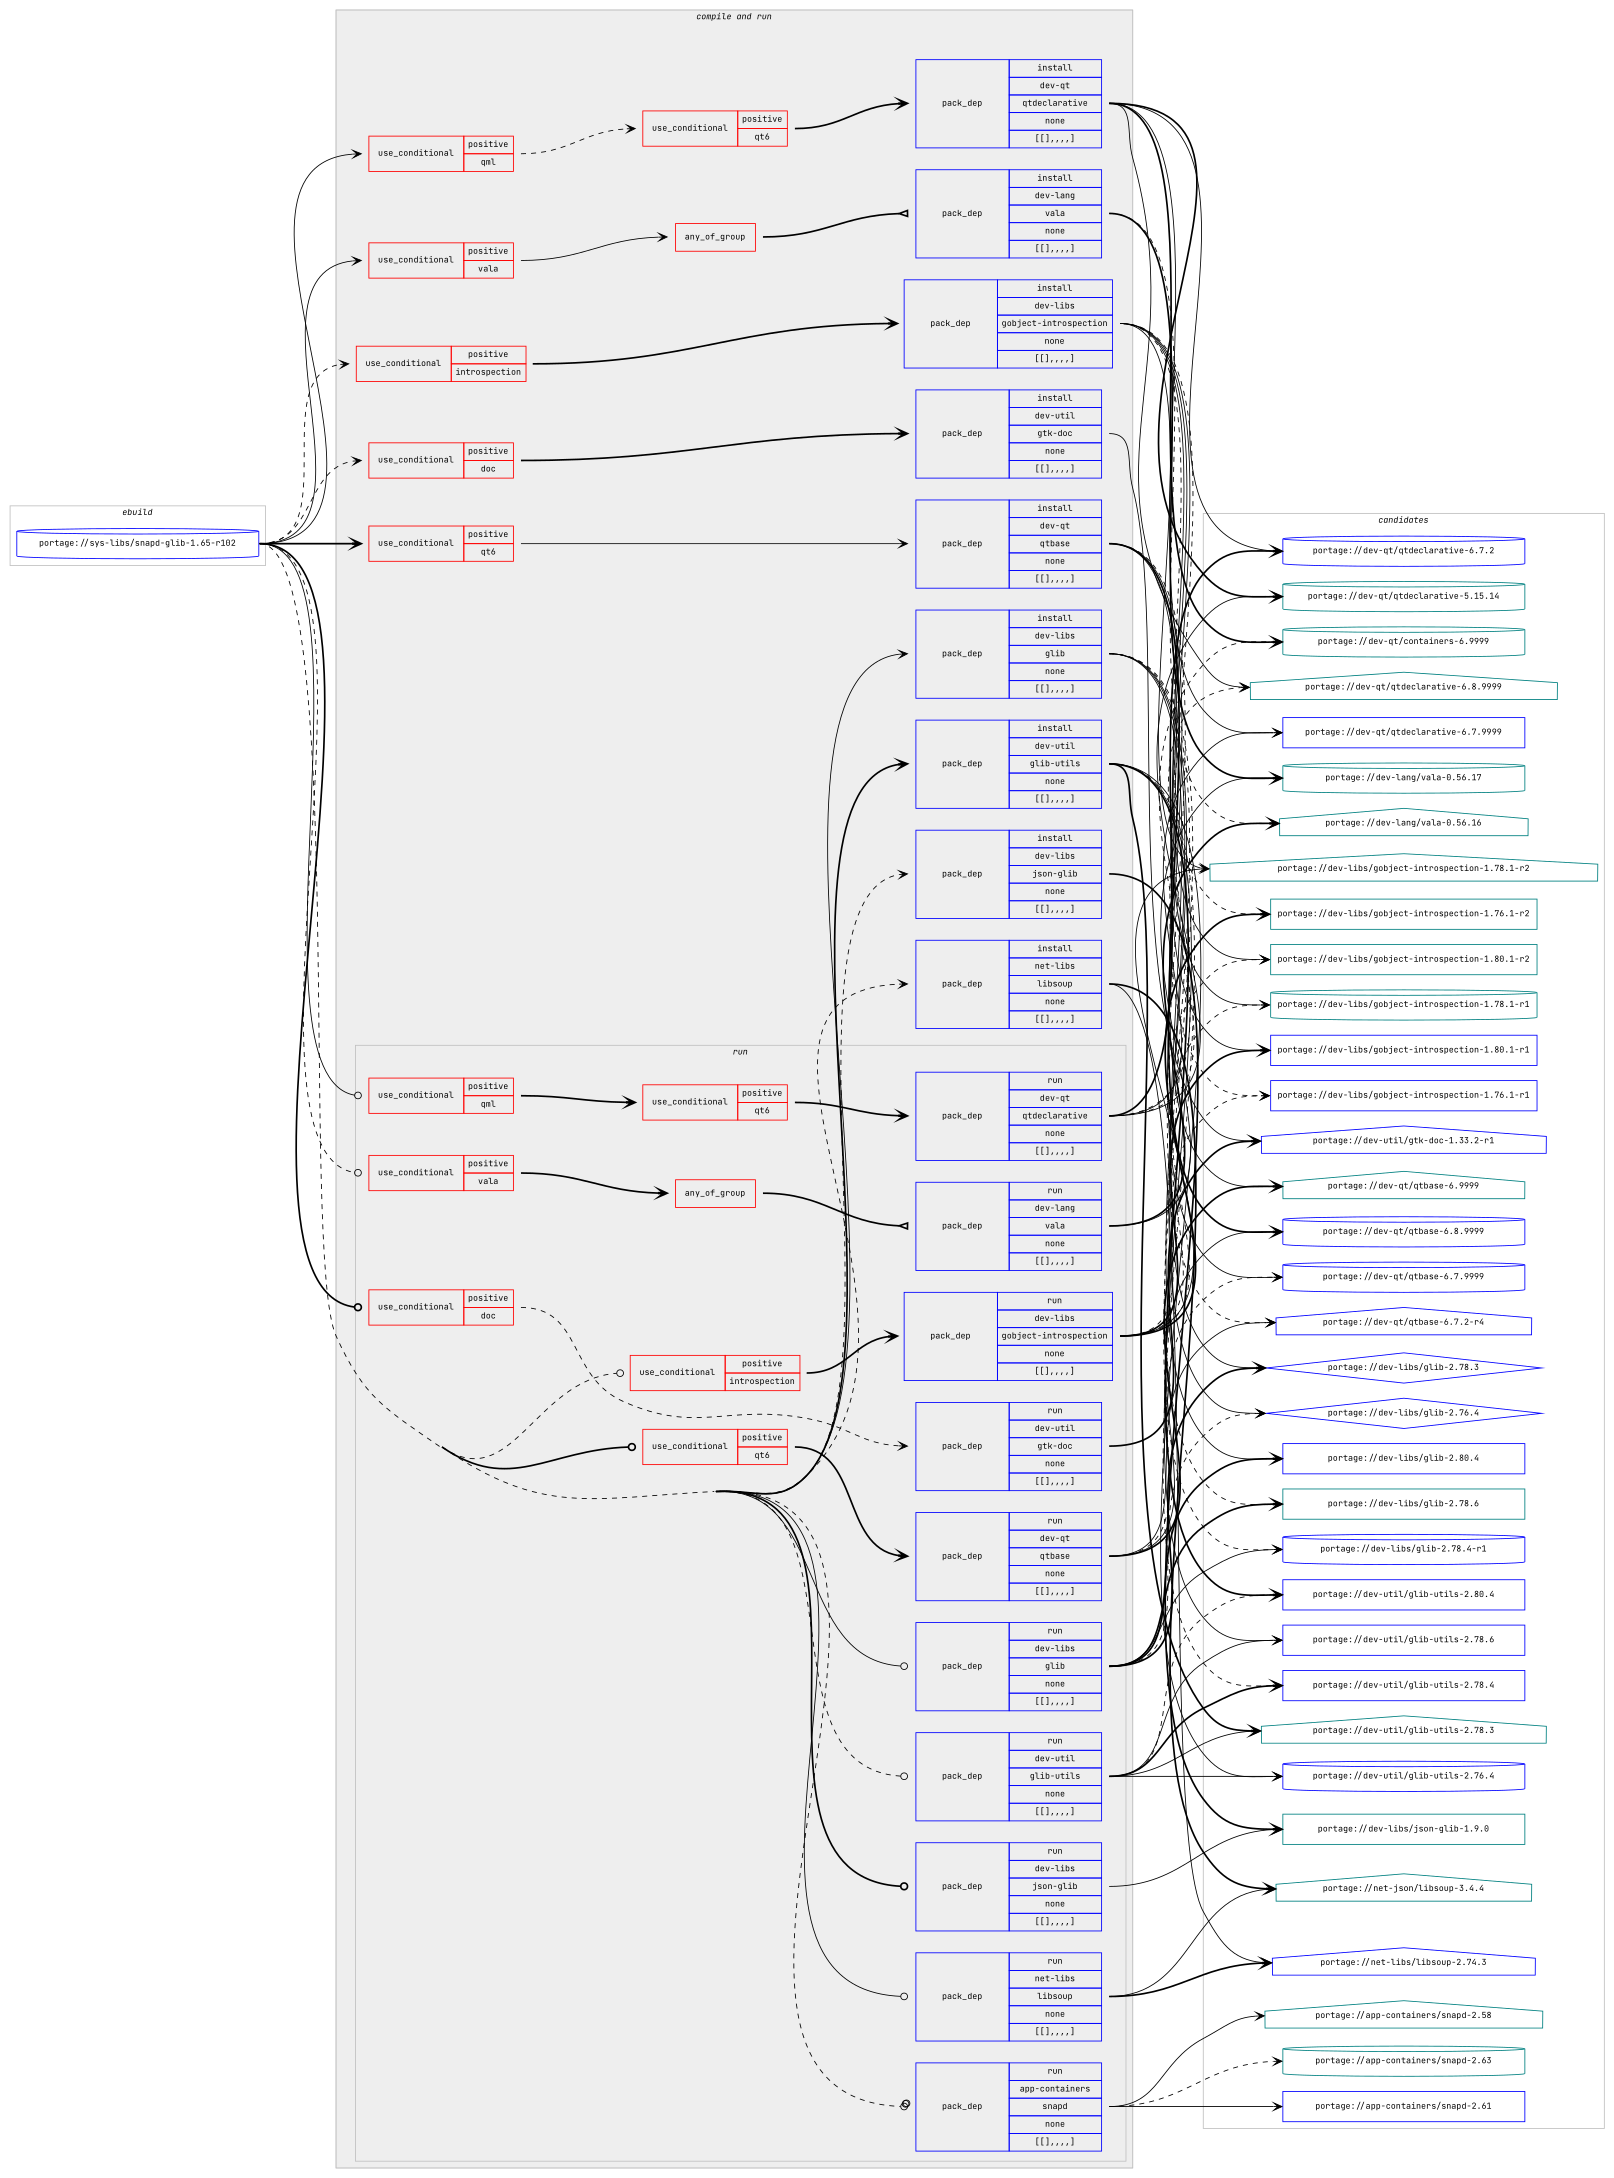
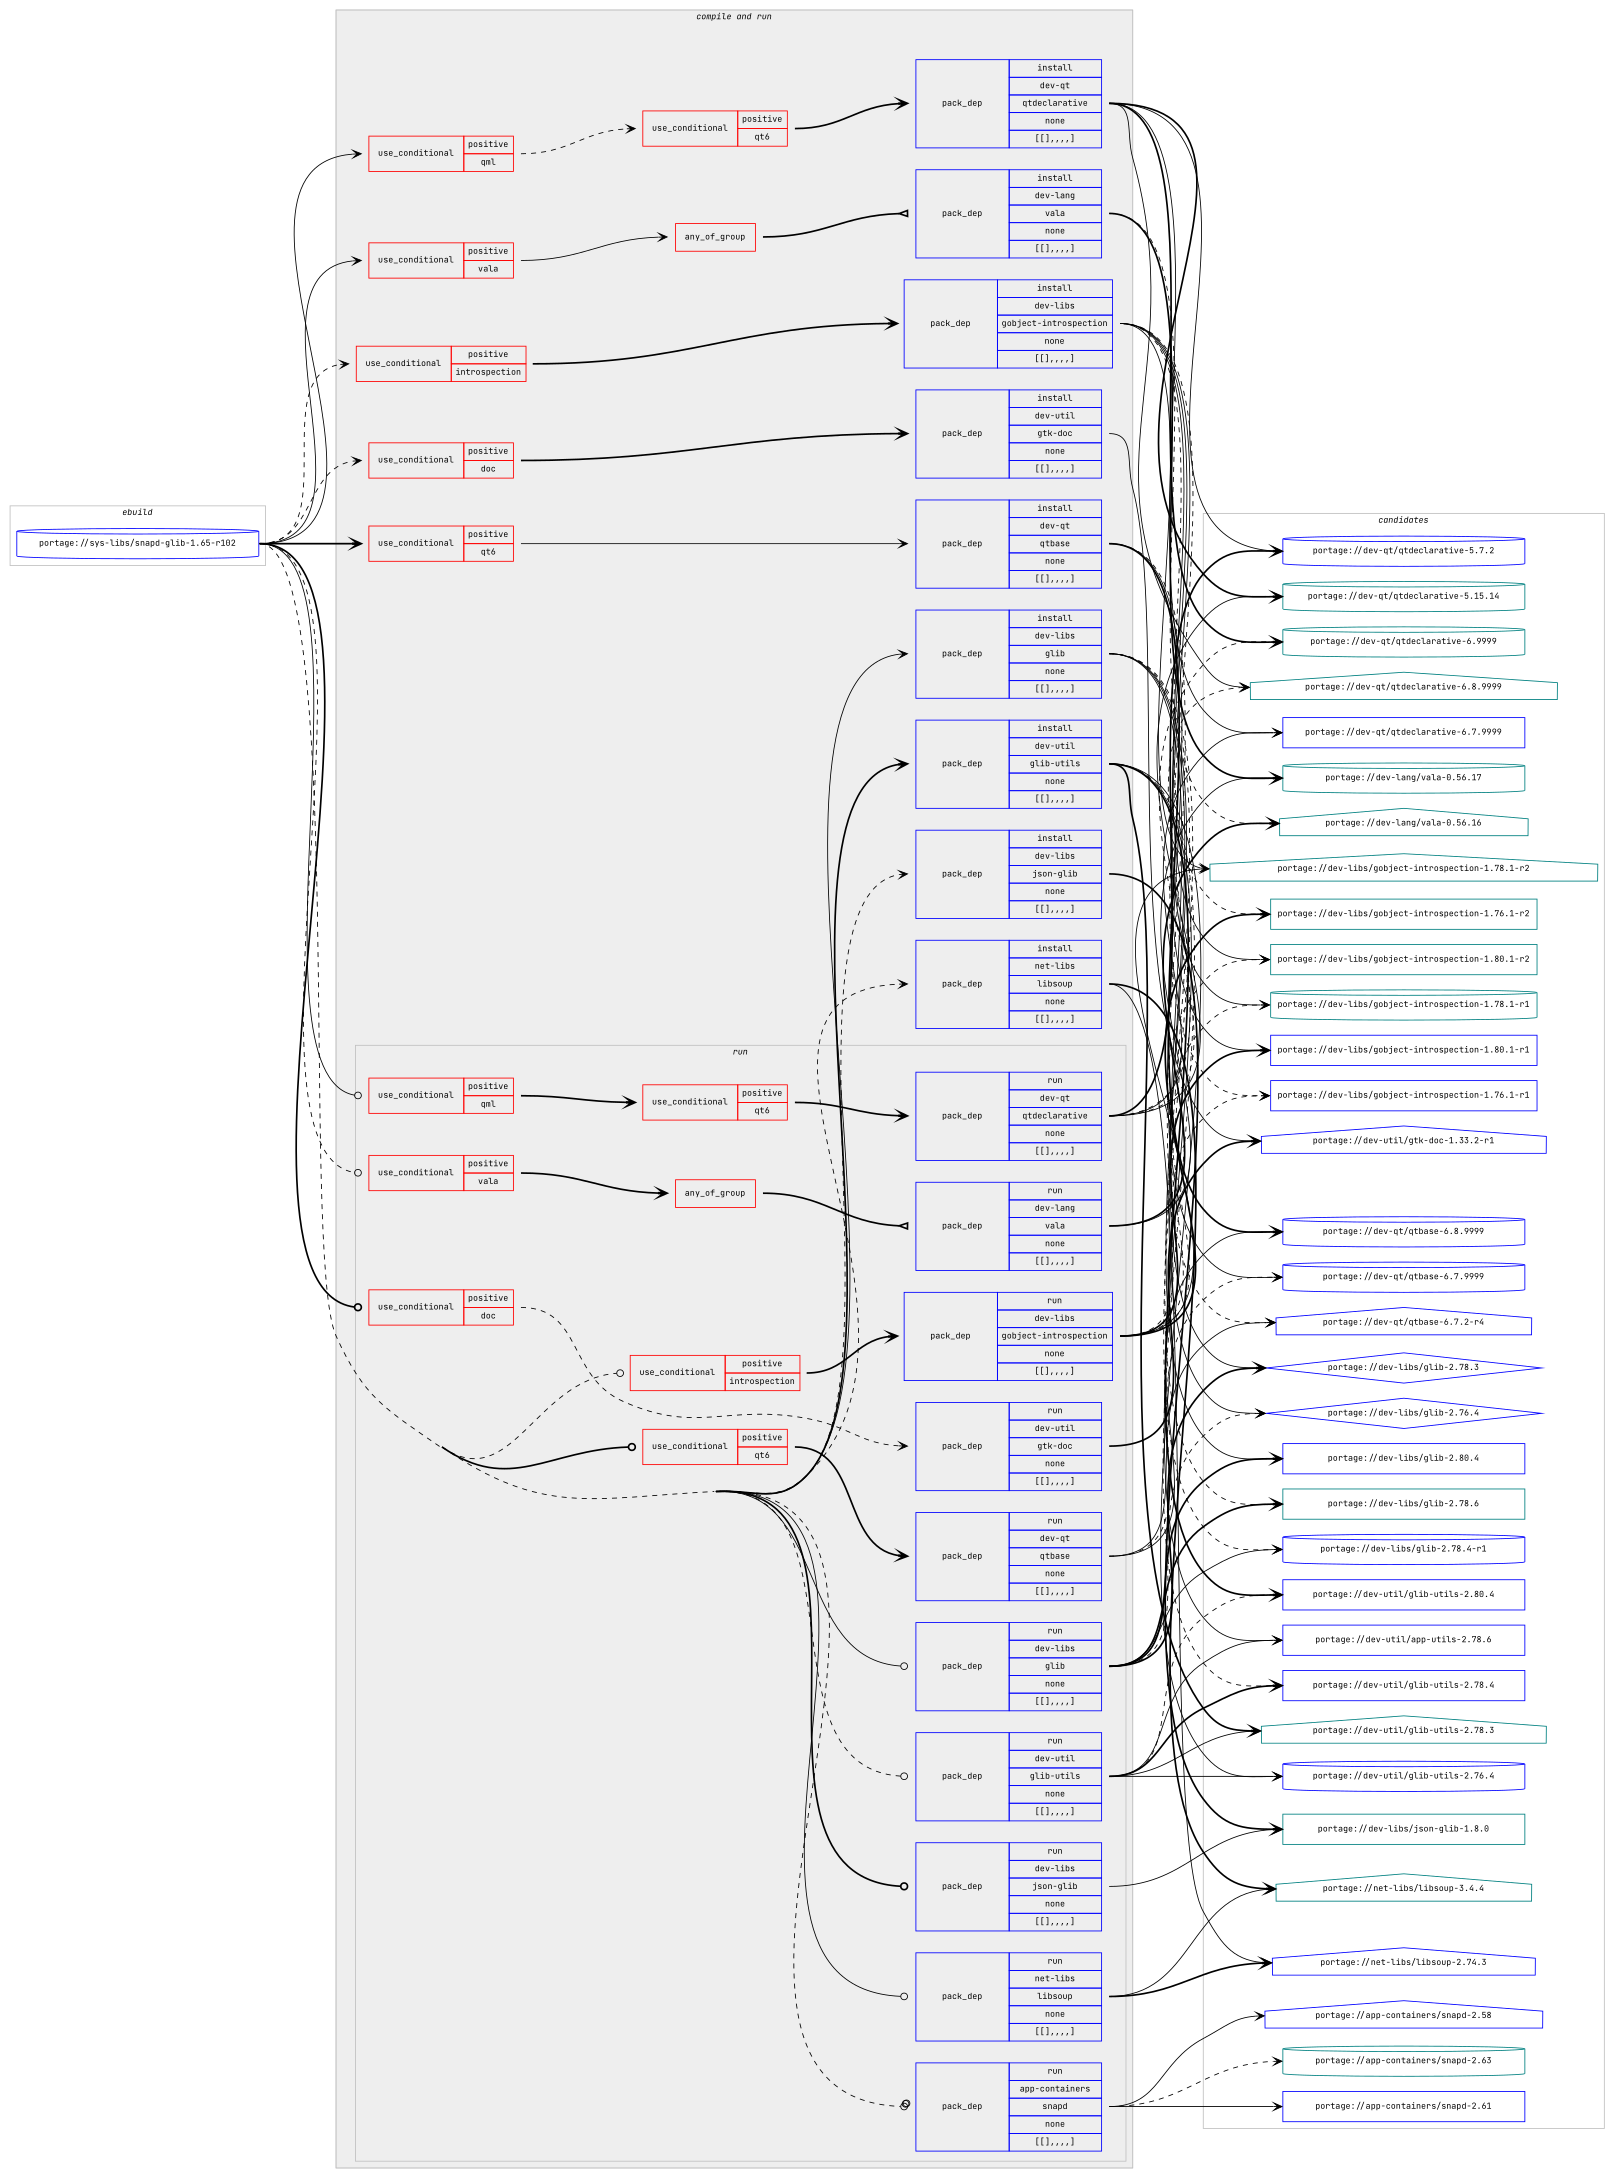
node "portage://dev-qt/qtdeclarative-6.7.2": label "portage://dev-qt/qtdeclarative-6.7.2" -> "portage://dev-qt/qtdeclarative-5.7.2"
node "portage://dev-qt/containers-6.9999": label "portage://dev-qt/containers-6.9999" -> "portage://dev-qt/qtdeclarative-6.9999"
node "portage://dev-qt/qtbase-6.9999": removed
node "portage://dev-util/glib-utils-2.78.6": label "portage://dev-util/glib-utils-2.78.6" -> "portage://dev-util/app-utils-2.78.6"
node "portage://dev-libs/json-glib-1.9.0": label "portage://dev-libs/json-glib-1.9.0" -> "portage://dev-libs/json-glib-1.8.0"
node "portage://net-json/libsoup-3.4.4": label "portage://net-json/libsoup-3.4.4" -> "portage://net-libs/libsoup-3.4.4"
node "portage://app-containers/snapd-2.58": color teal -> blue
